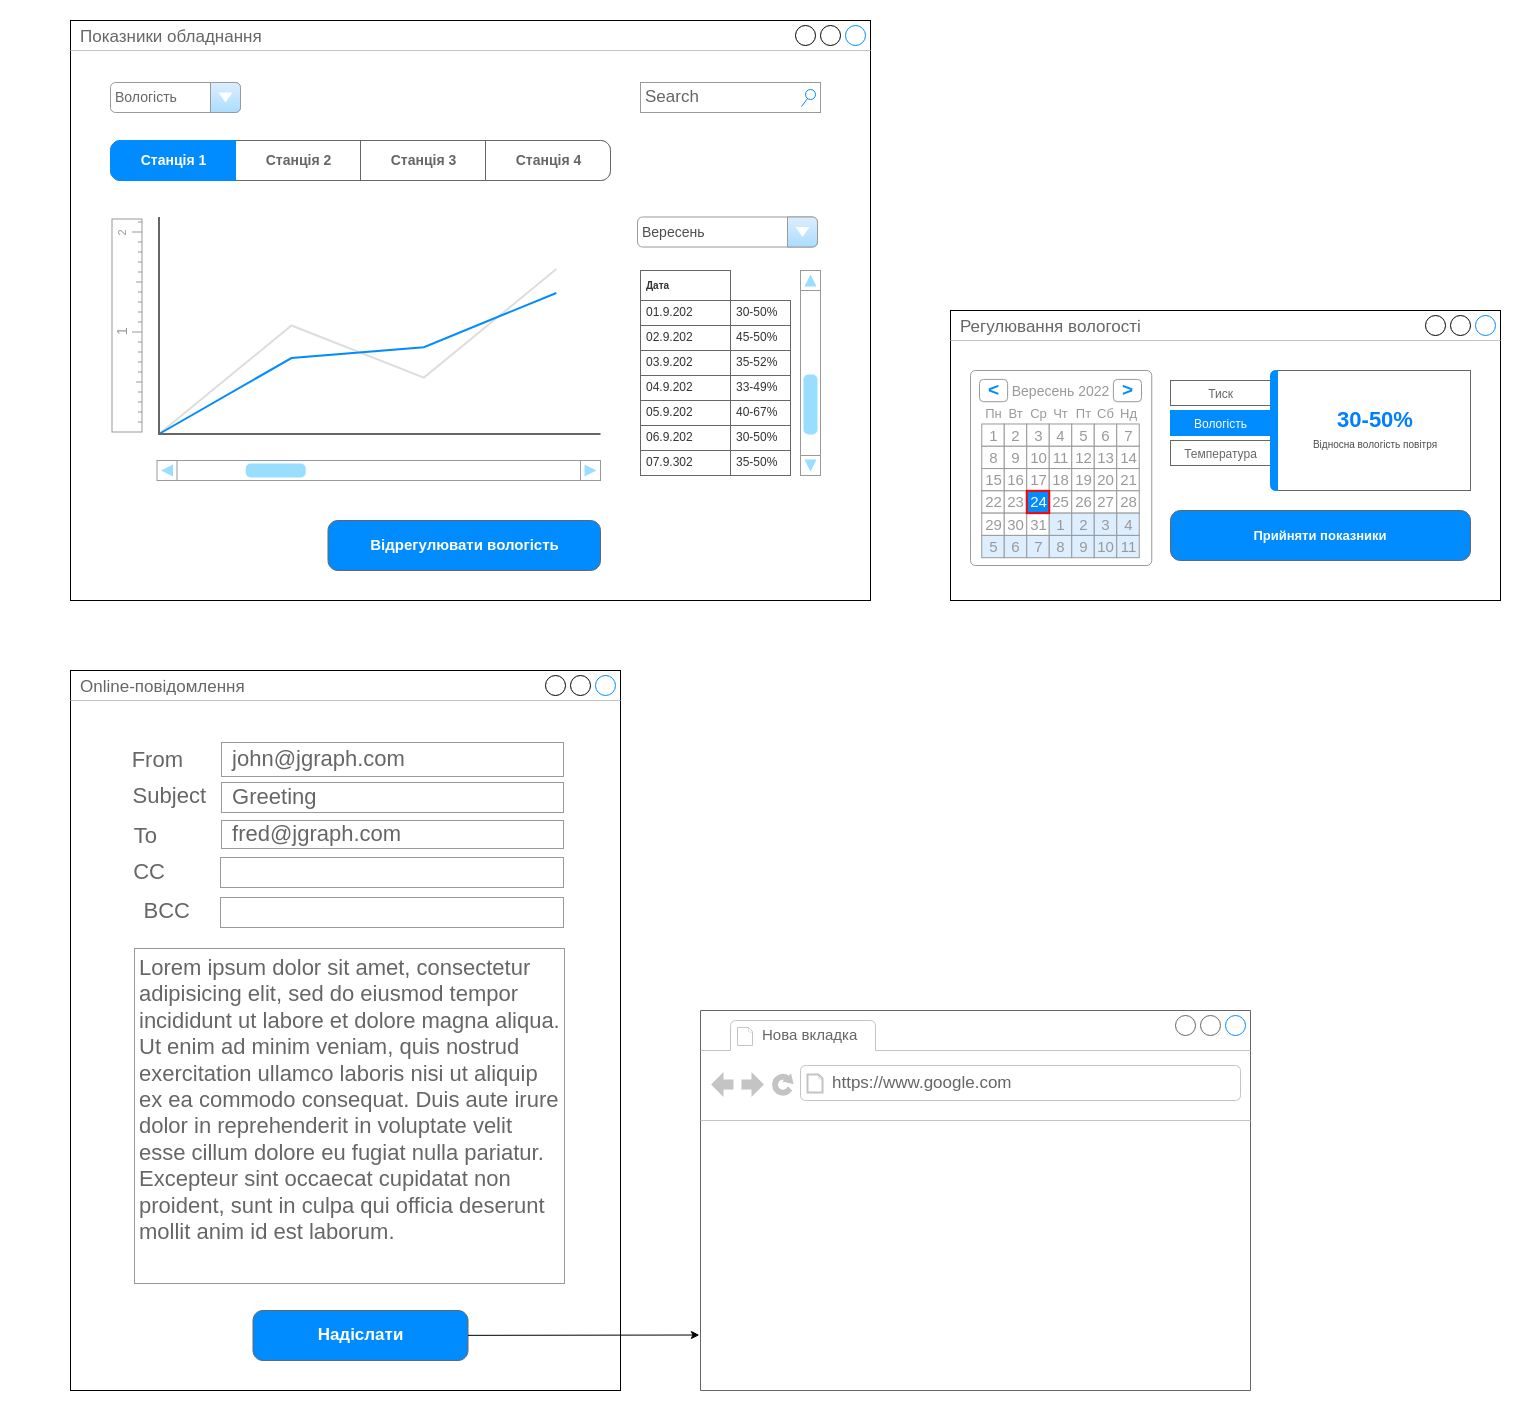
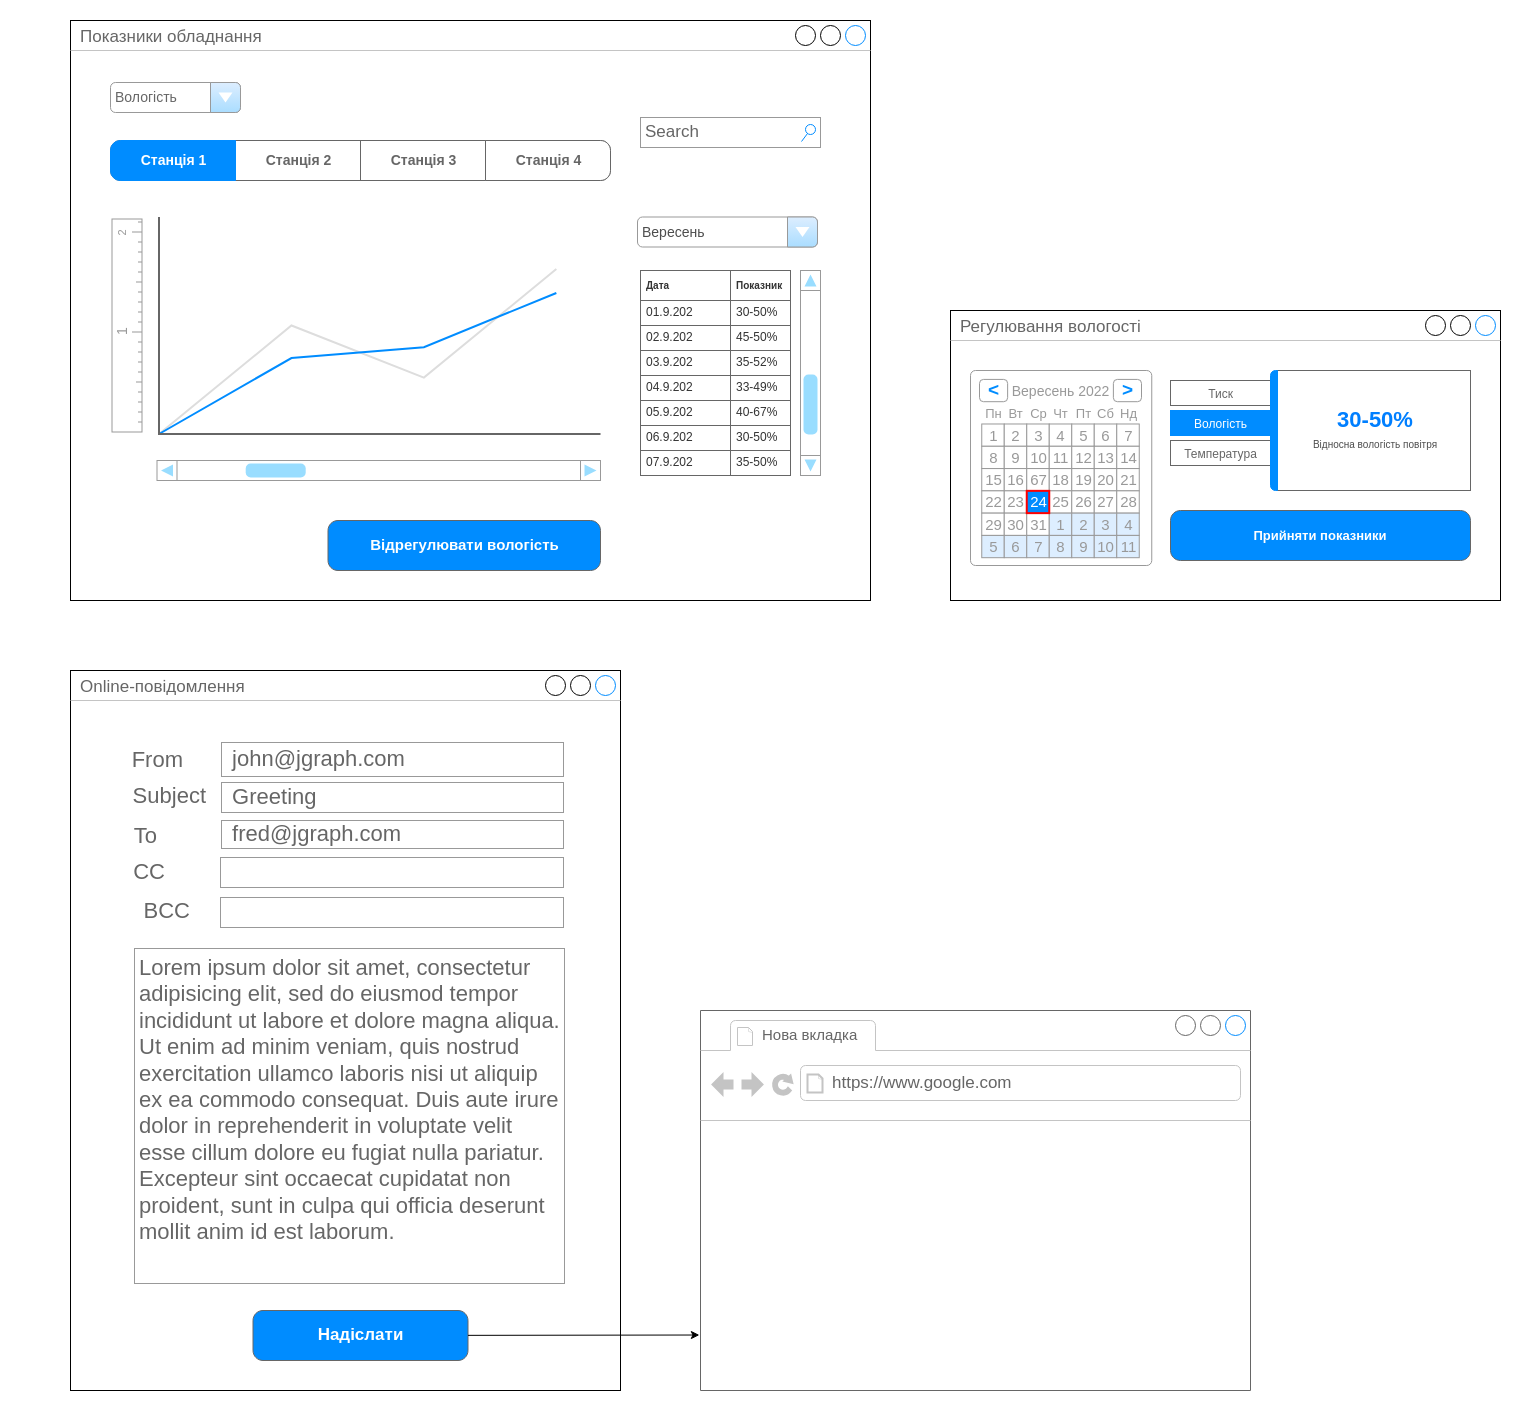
node "Search": moved (731, 98) -> (731, 133)
node "Показник": added
node "07.9.302": label "07.9.302" -> "07.9.202"
node "17": label "17" -> "67"
